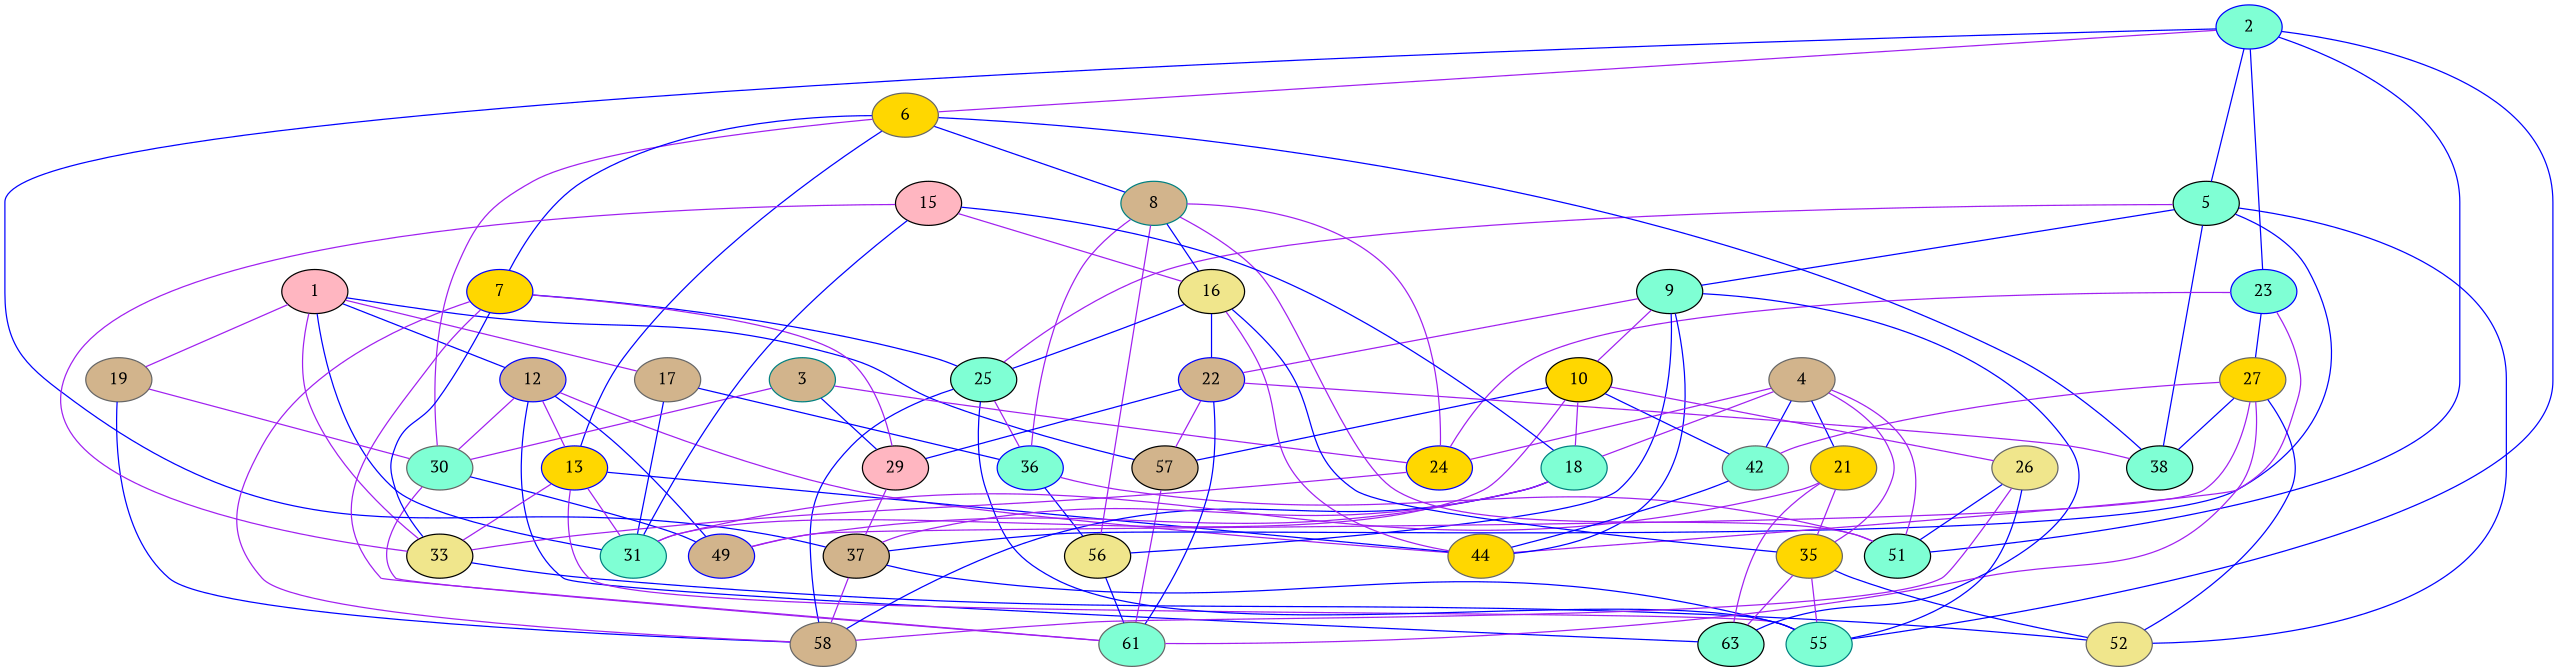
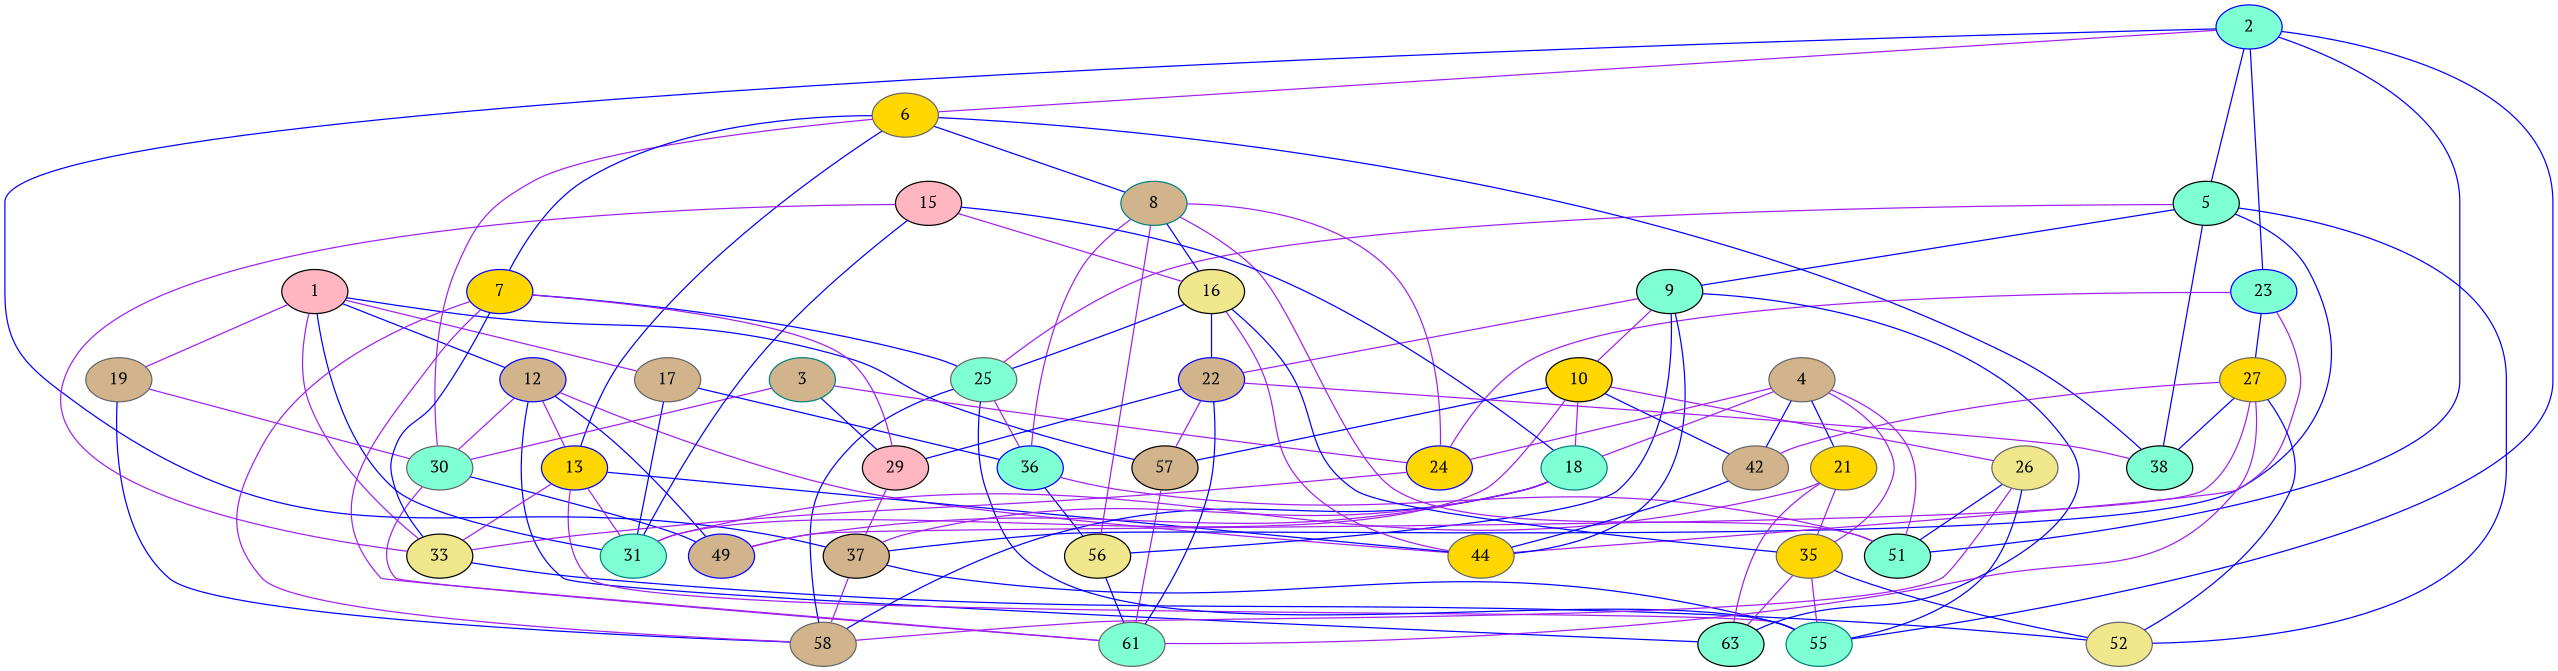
node "25": color black -> gray40
node "42": fillcolor aquamarine -> tan
